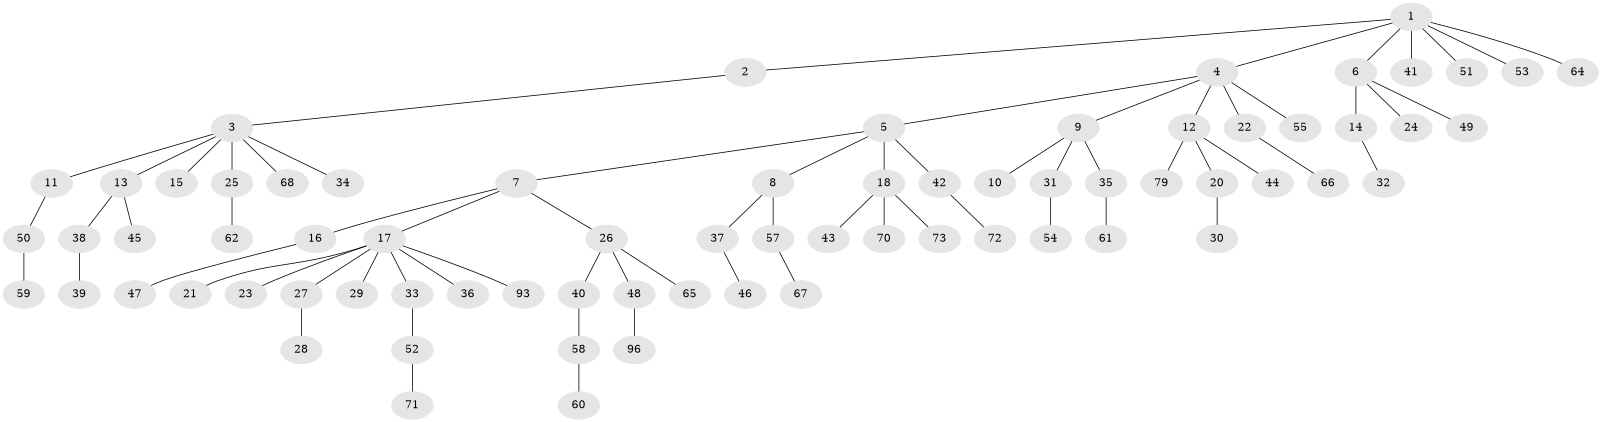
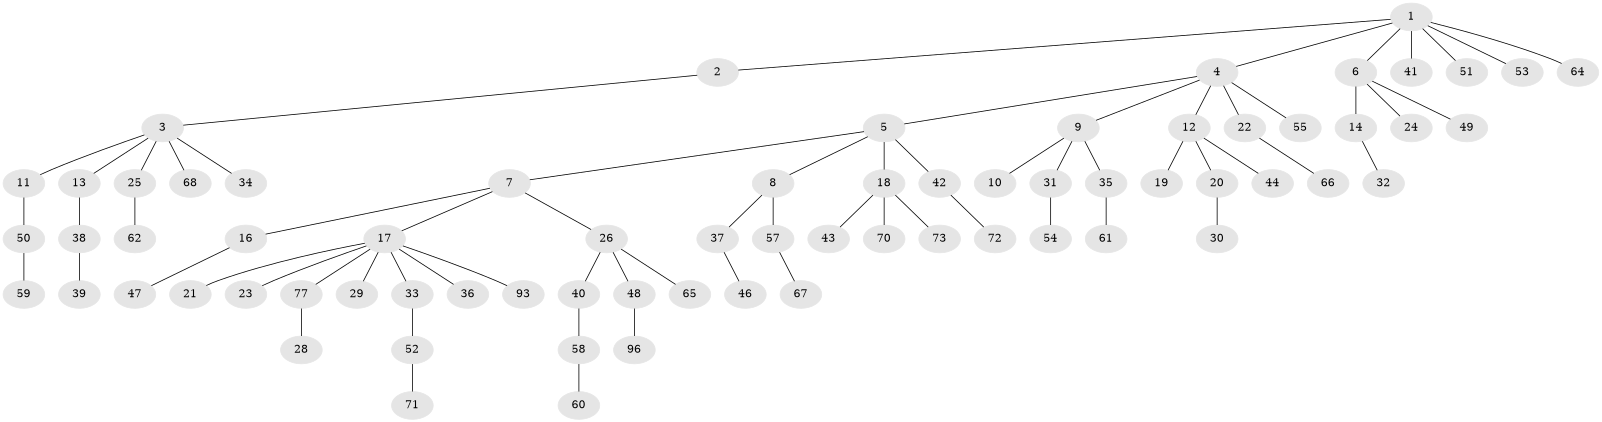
node "15": removed
node "79": label "79" -> "19"
node "45": removed
node "27": label "27" -> "77"
